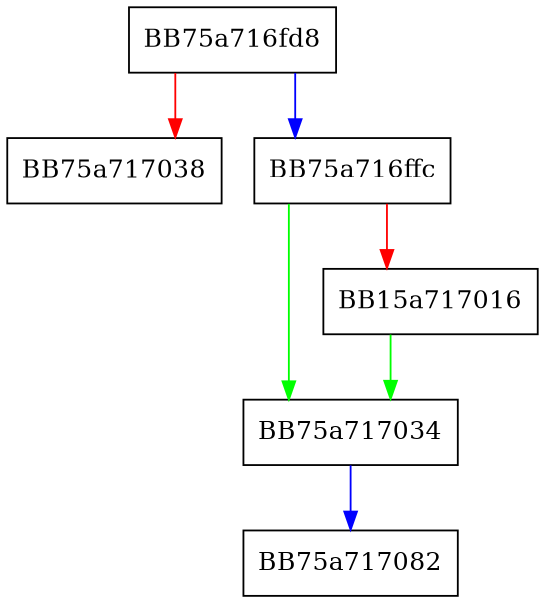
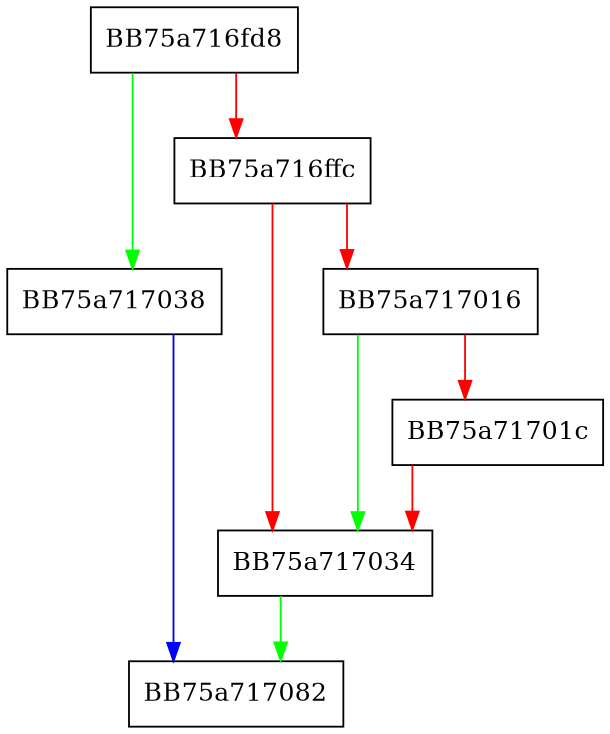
edge "BB75a716fd8" -> "BB75a717038": color red -> green
edge "BB75a716fd8" -> "BB75a716ffc": color blue -> red
edge "BB75a716ffc" -> "BB75a717034": color green -> red
node "BB15a717016": label "BB15a717016" -> "BB75a717016"
node "BB75a71701c": added
edge "BB75a717034" -> "BB75a717082": color blue -> green
edge "BB75a717038" -> "BB75a717082": added
